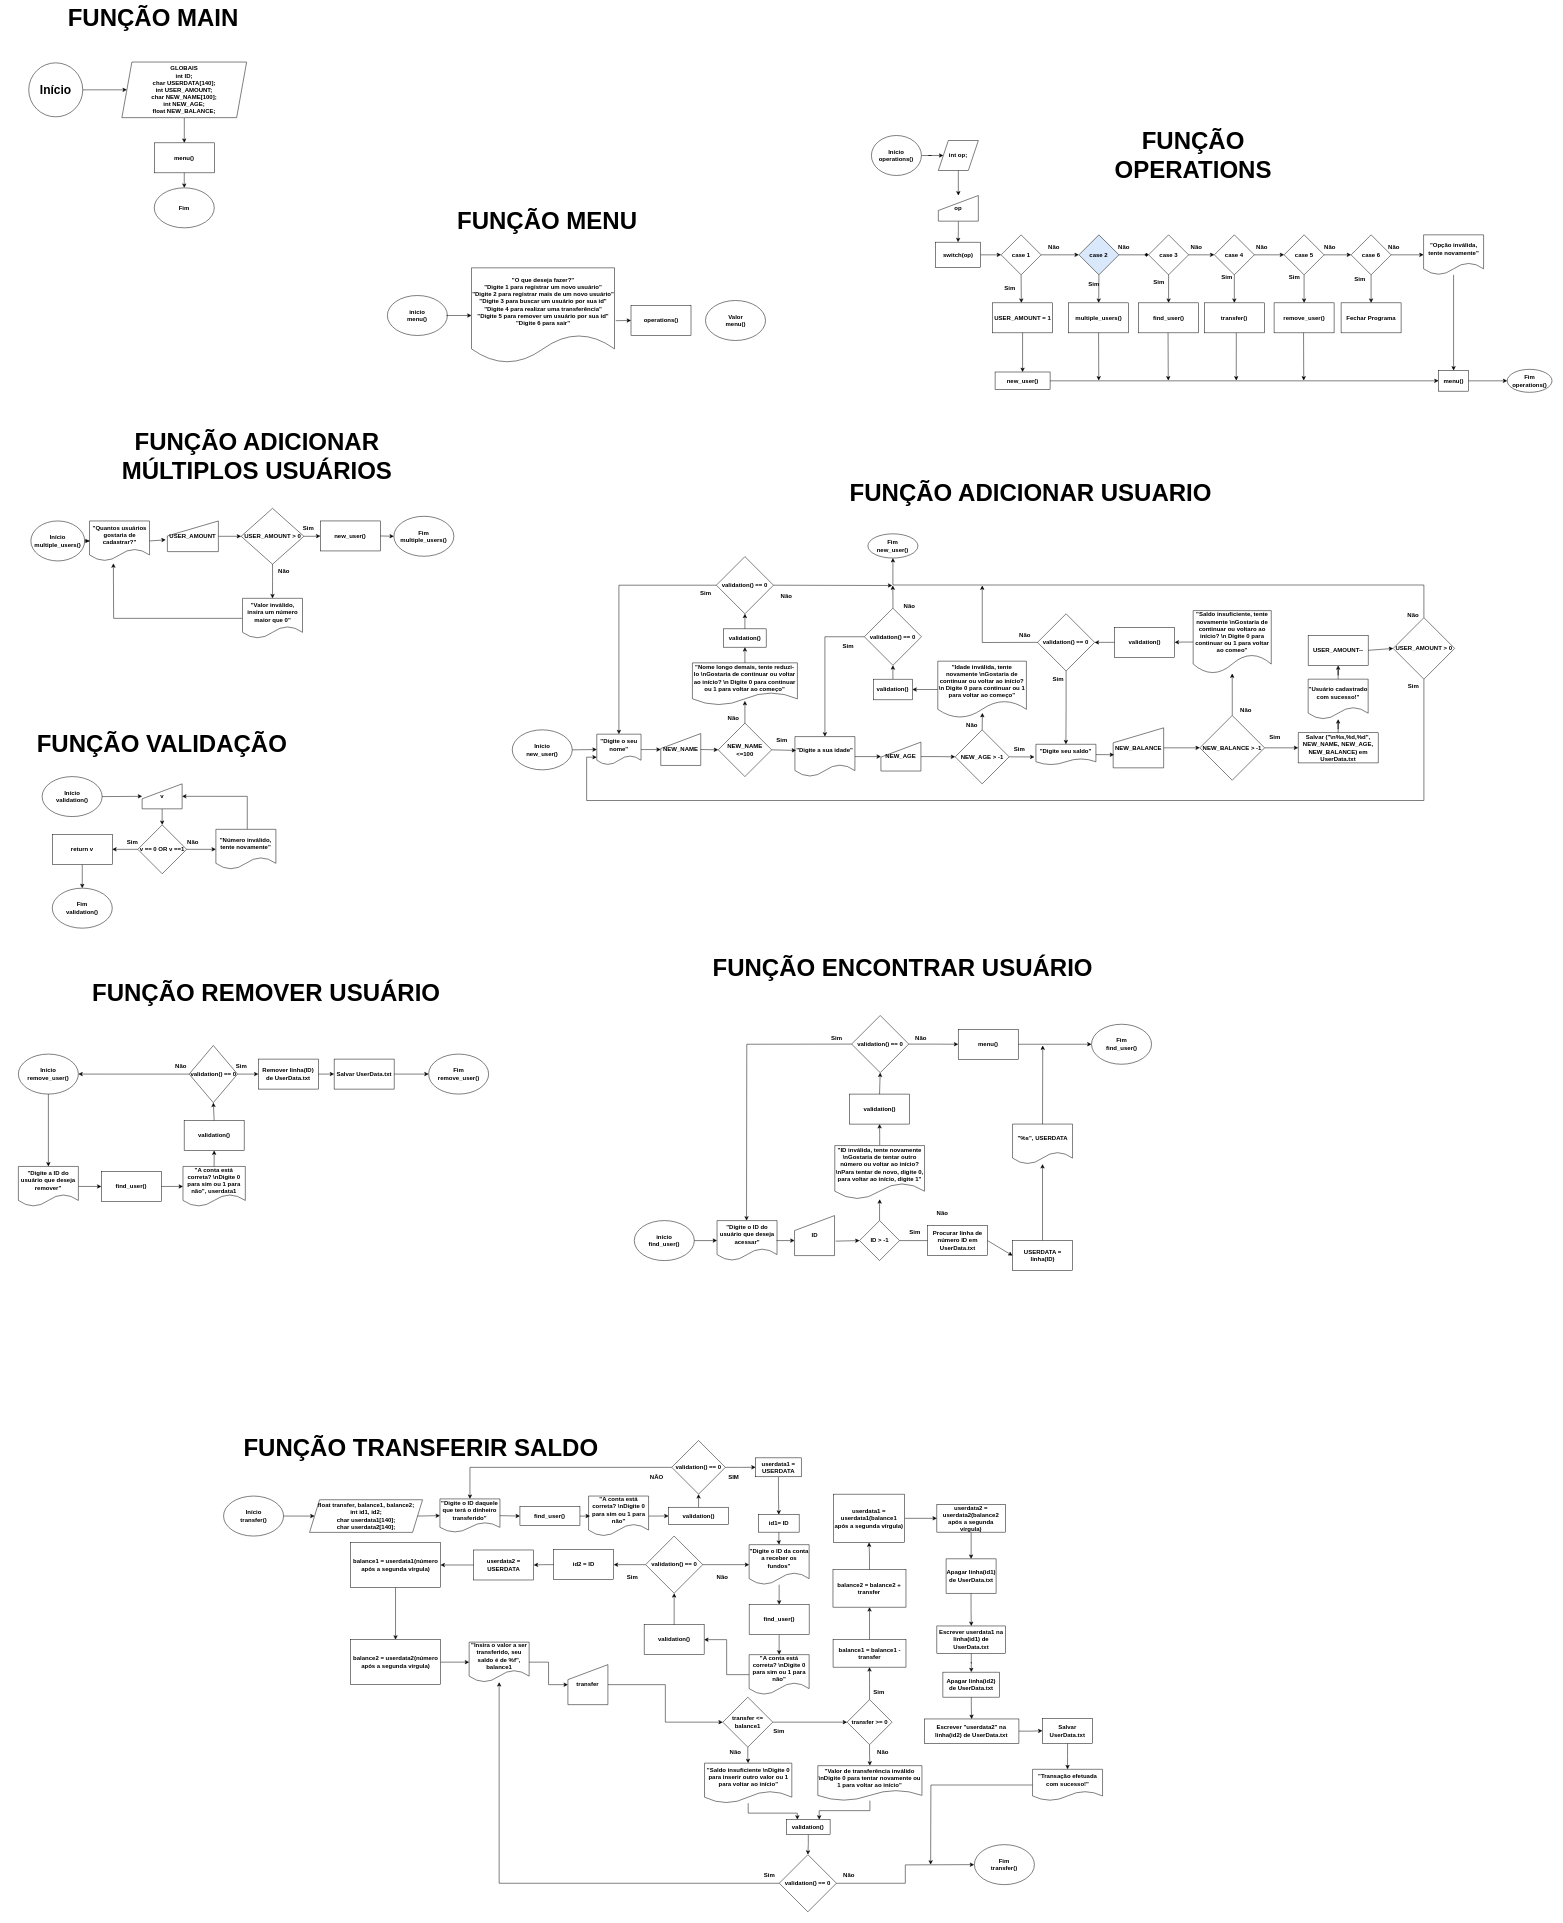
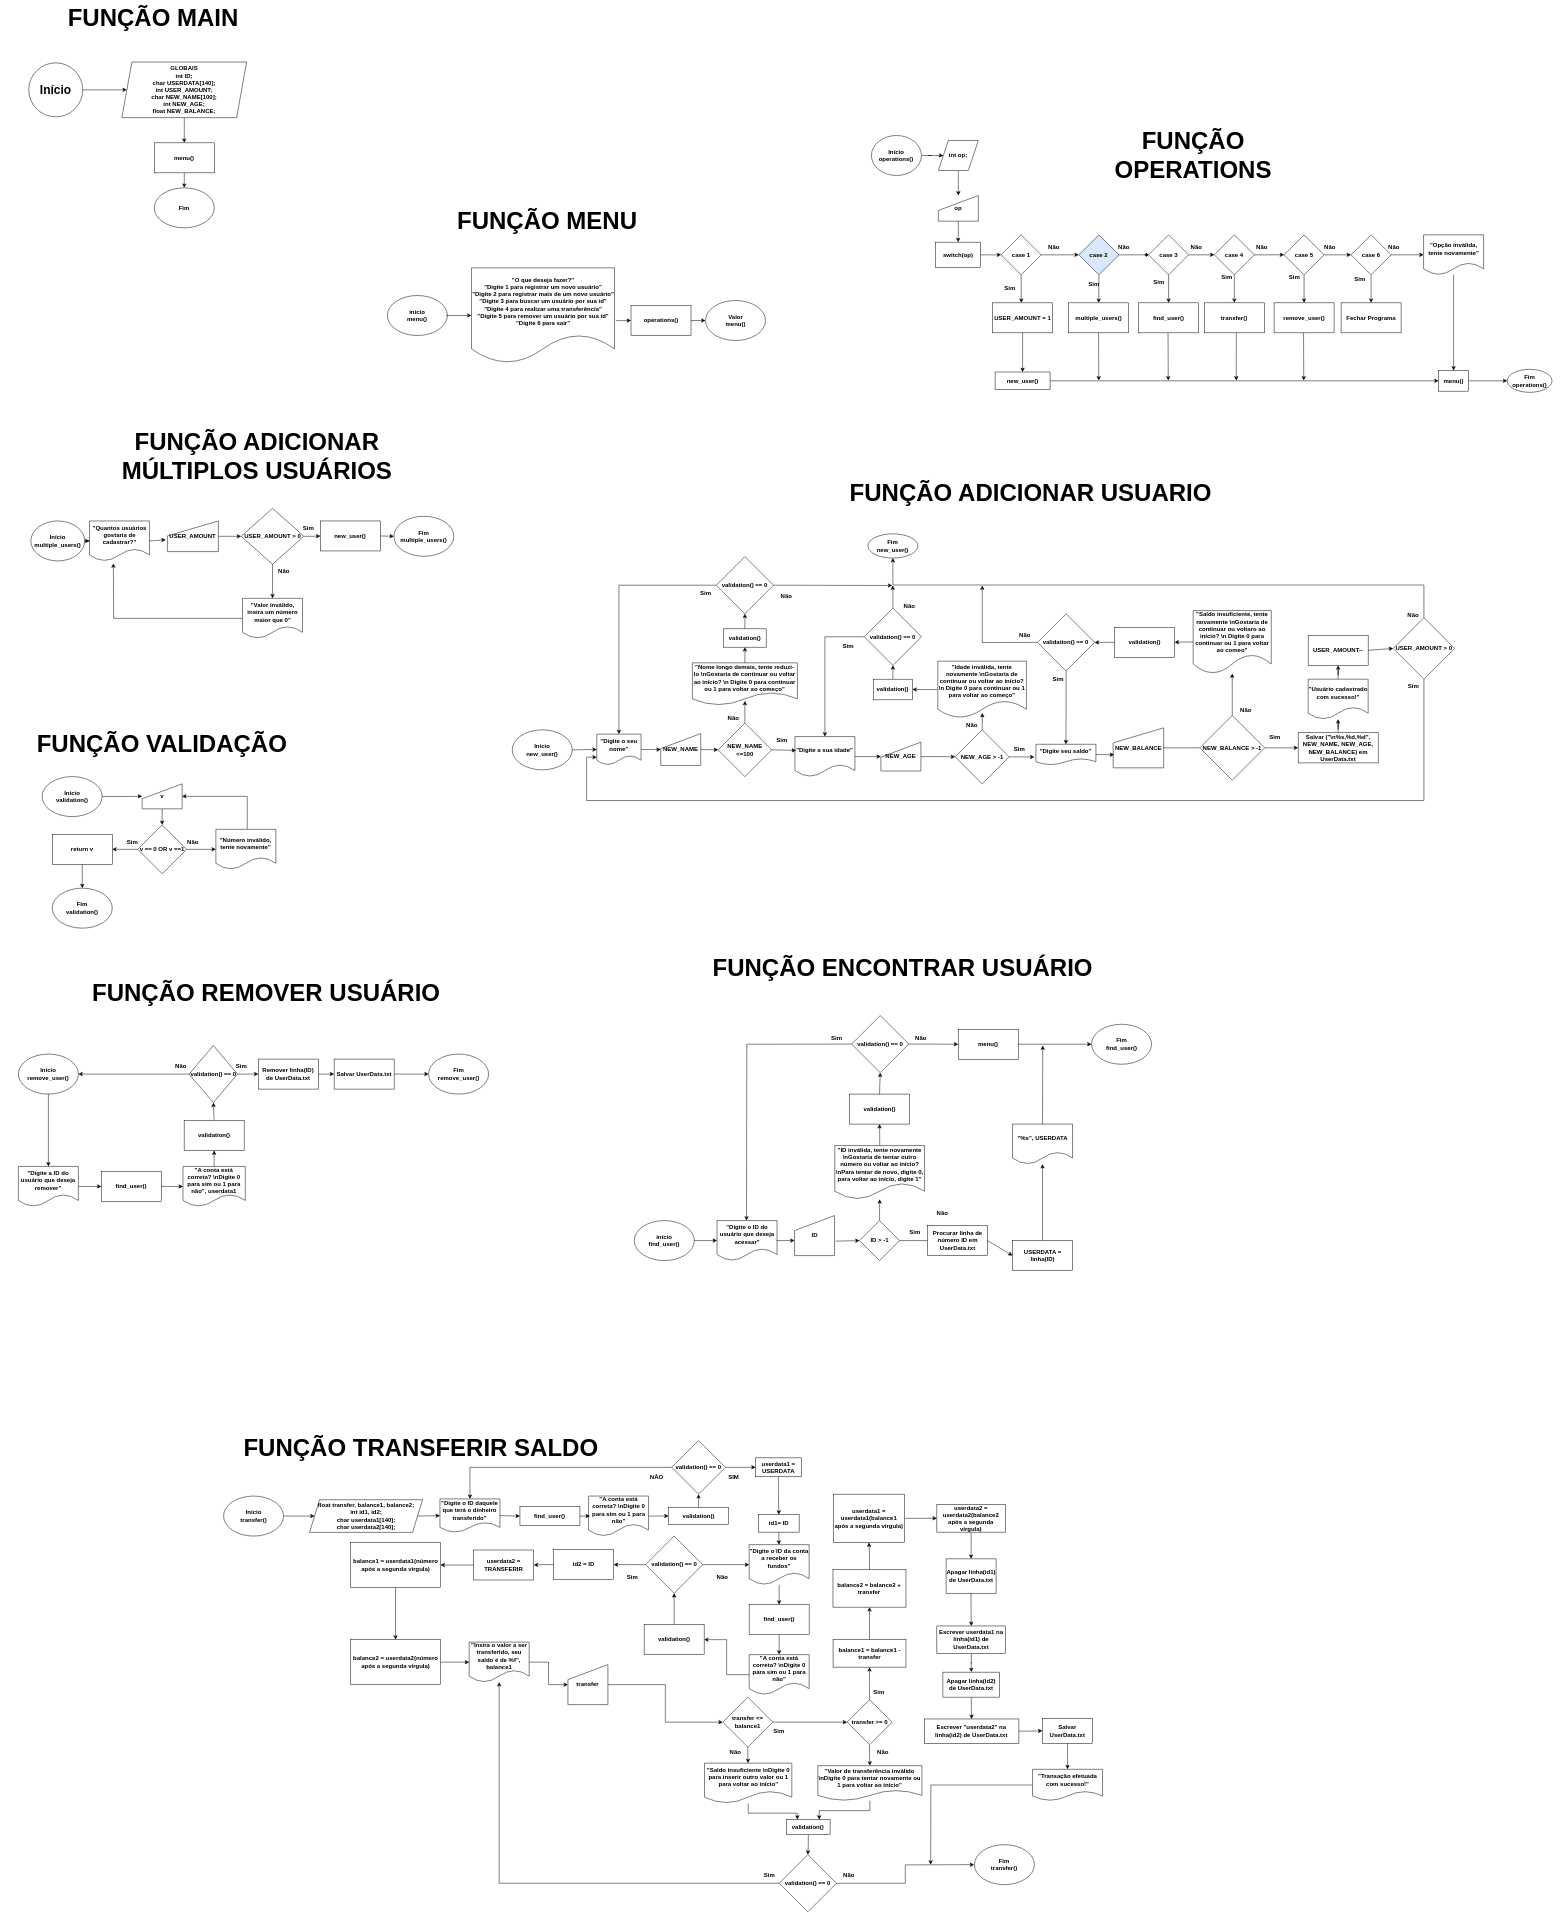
edge "operations()" -> "Valor menu()": added
edge "NEW_BALANCE" -> "NEW_BALANCE > -1": arrowhead classic -> none
node "userdata2 = USERDATA": label "userdata2 = USERDATA" -> "userdata2 = TRANSFERIR"
